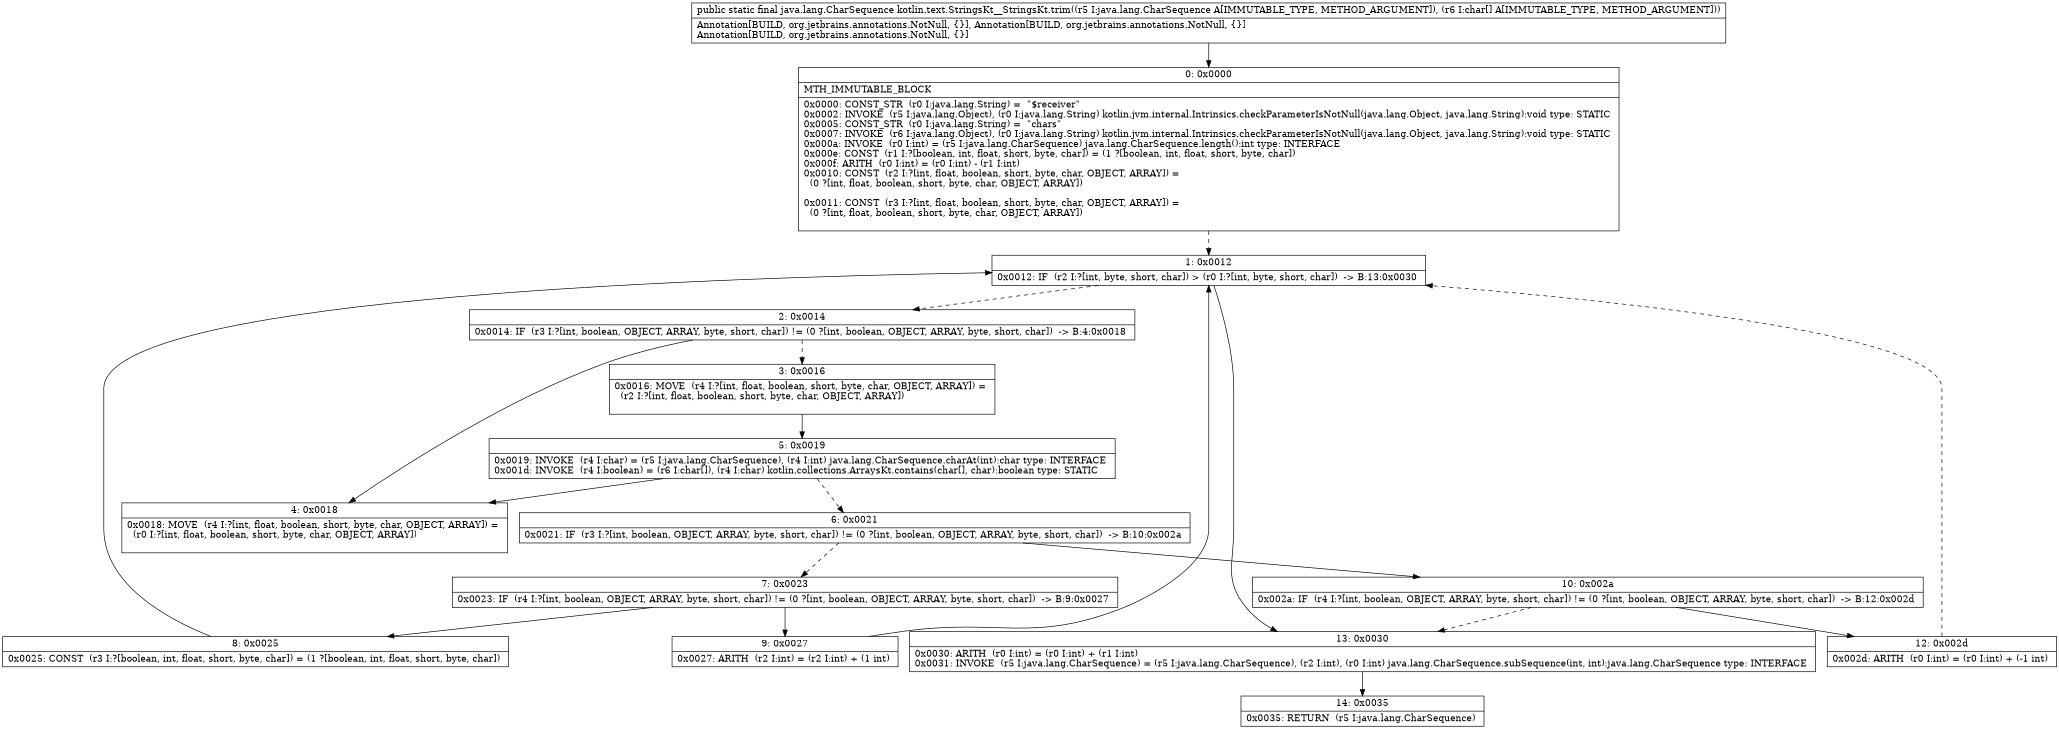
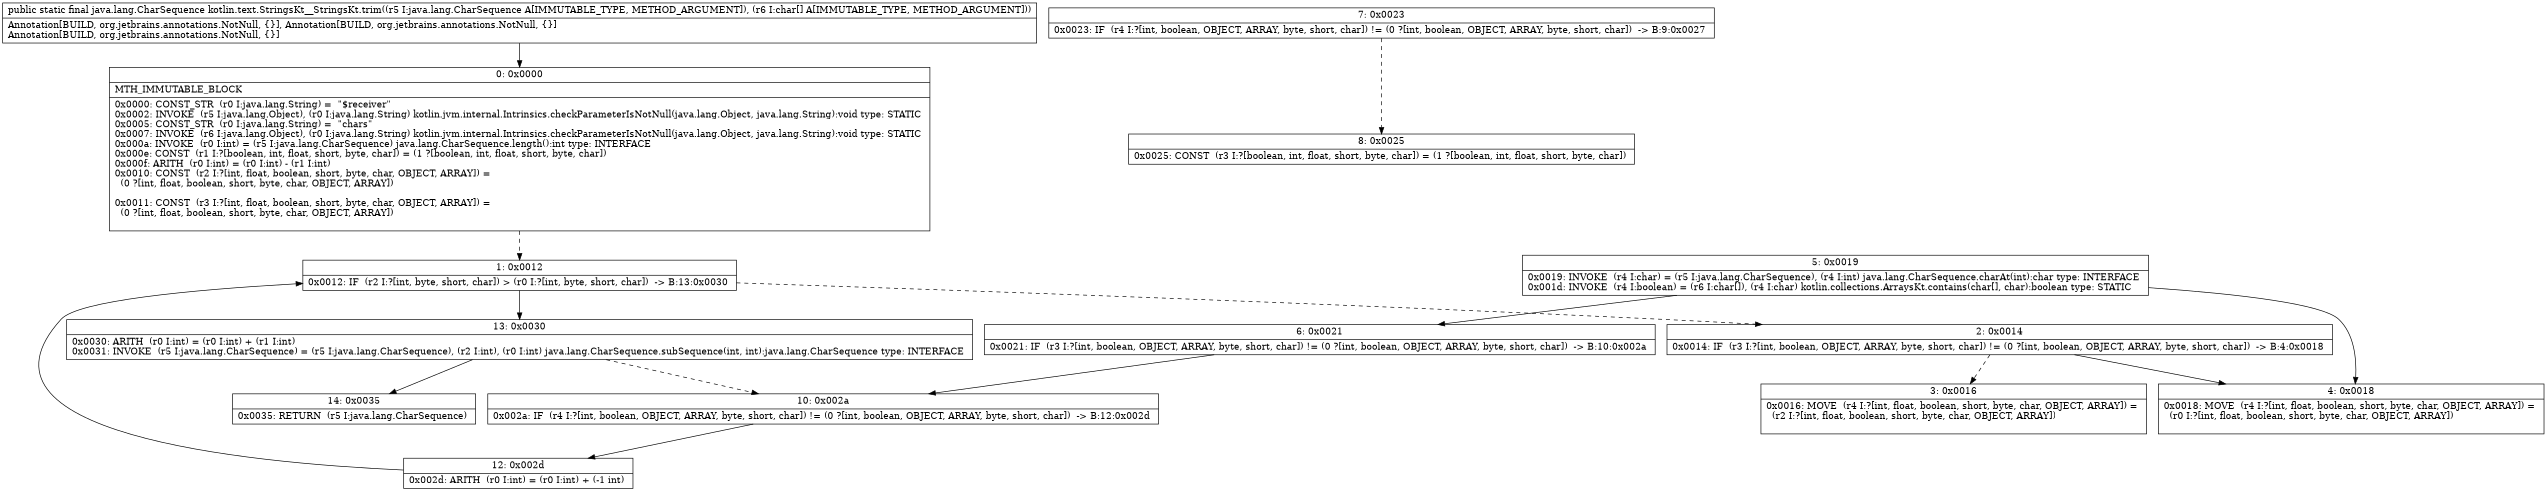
edge "8: 0x0025" -> "1: 0x0012": removed
edge "12: 0x002d" -> "1: 0x0012": style dashed -> solid
edge "3: 0x0016" -> "5: 0x0019": removed
edge "5: 0x0019" -> "6: 0x0021": style dashed -> solid
edge "6: 0x0021" -> "7: 0x0023": removed
edge "10: 0x002a" -> "13: 0x0030": reversed
edge "7: 0x0023" -> "8: 0x0025": style solid -> dashed
node "9: 0x0027": removed
